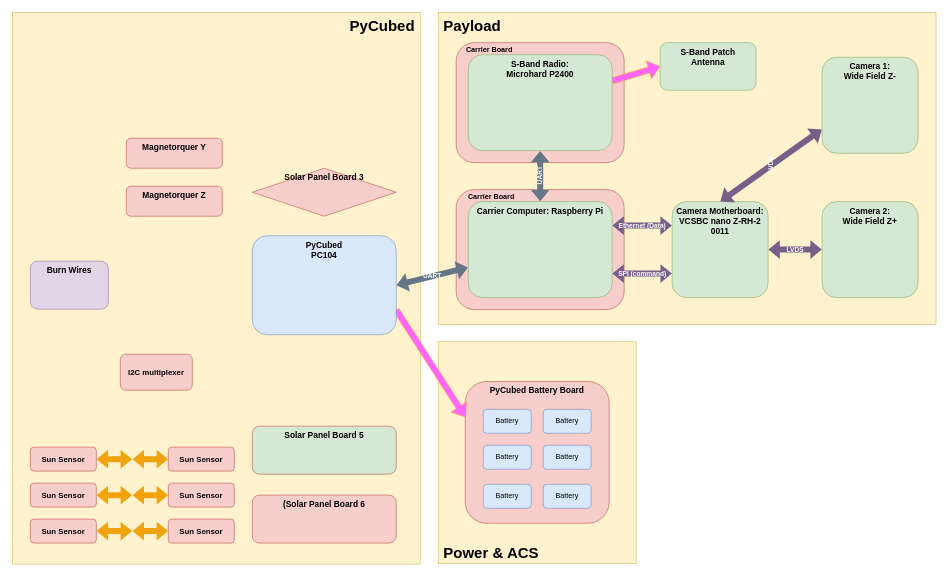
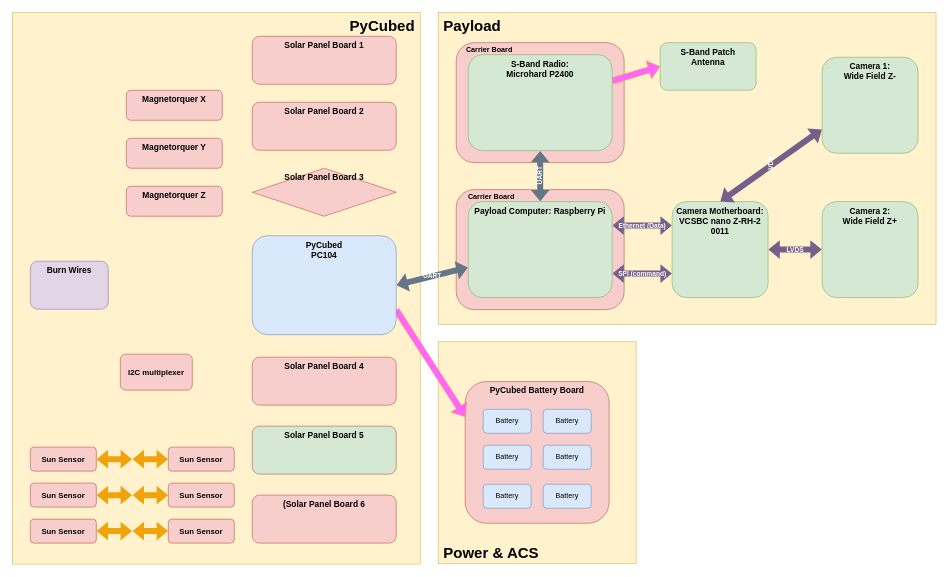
node "Solar Panel Board 1": added
node "Magnetorquer X": added
node "Solar Panel Board 2": added
node "Carrier Computer: Raspberry Pi": label "Carrier Computer: Raspberry Pi" -> "Payload Computer: Raspberry Pi"
node "Solar Panel Board 4": added
